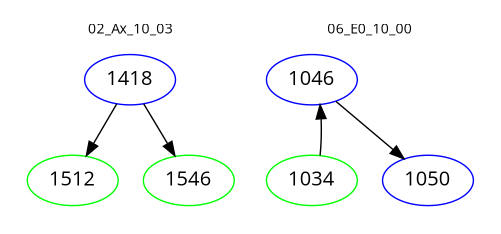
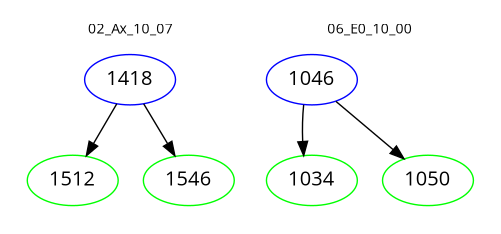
cluster "02_Ax_10_03": label "02_Ax_10_03" -> "02_Ax_10_07"
edge "1034" -> "1046": reversed
node "1050": color blue -> green
